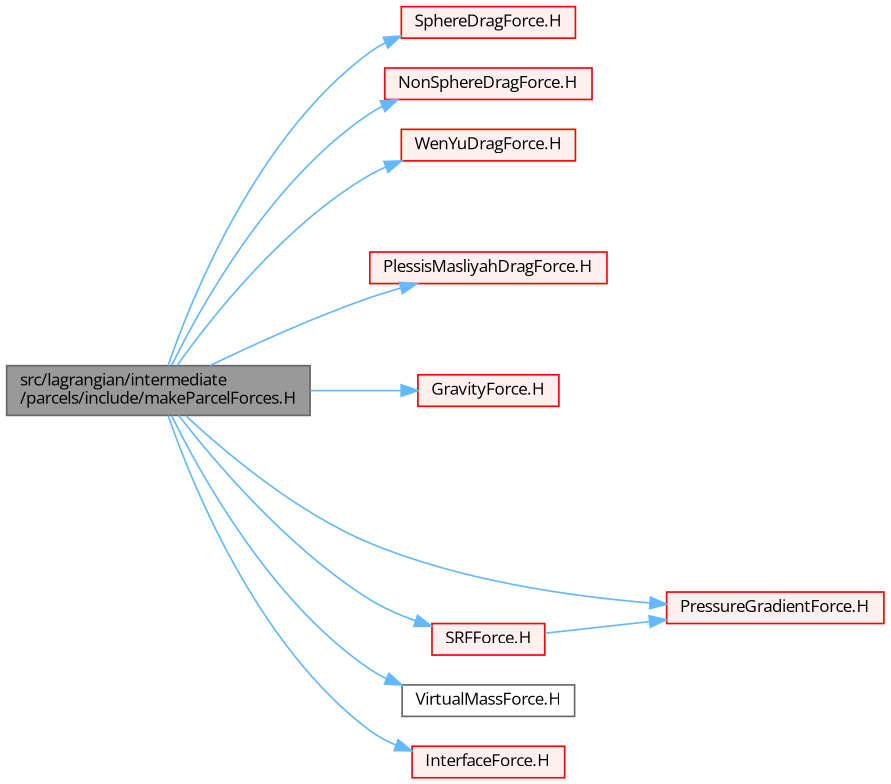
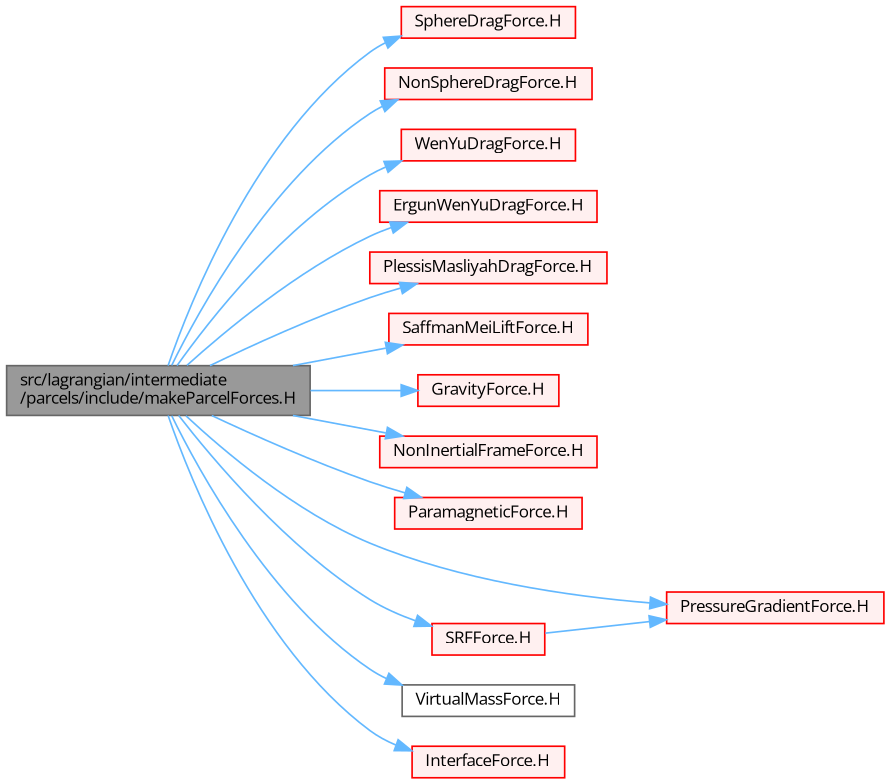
node "ErgunWenYuDragForce.H": added
node "SaffmanMeiLiftForce.H": added
node "NonInertialFrameForce.H": added
node "ParamagneticForce.H": added
